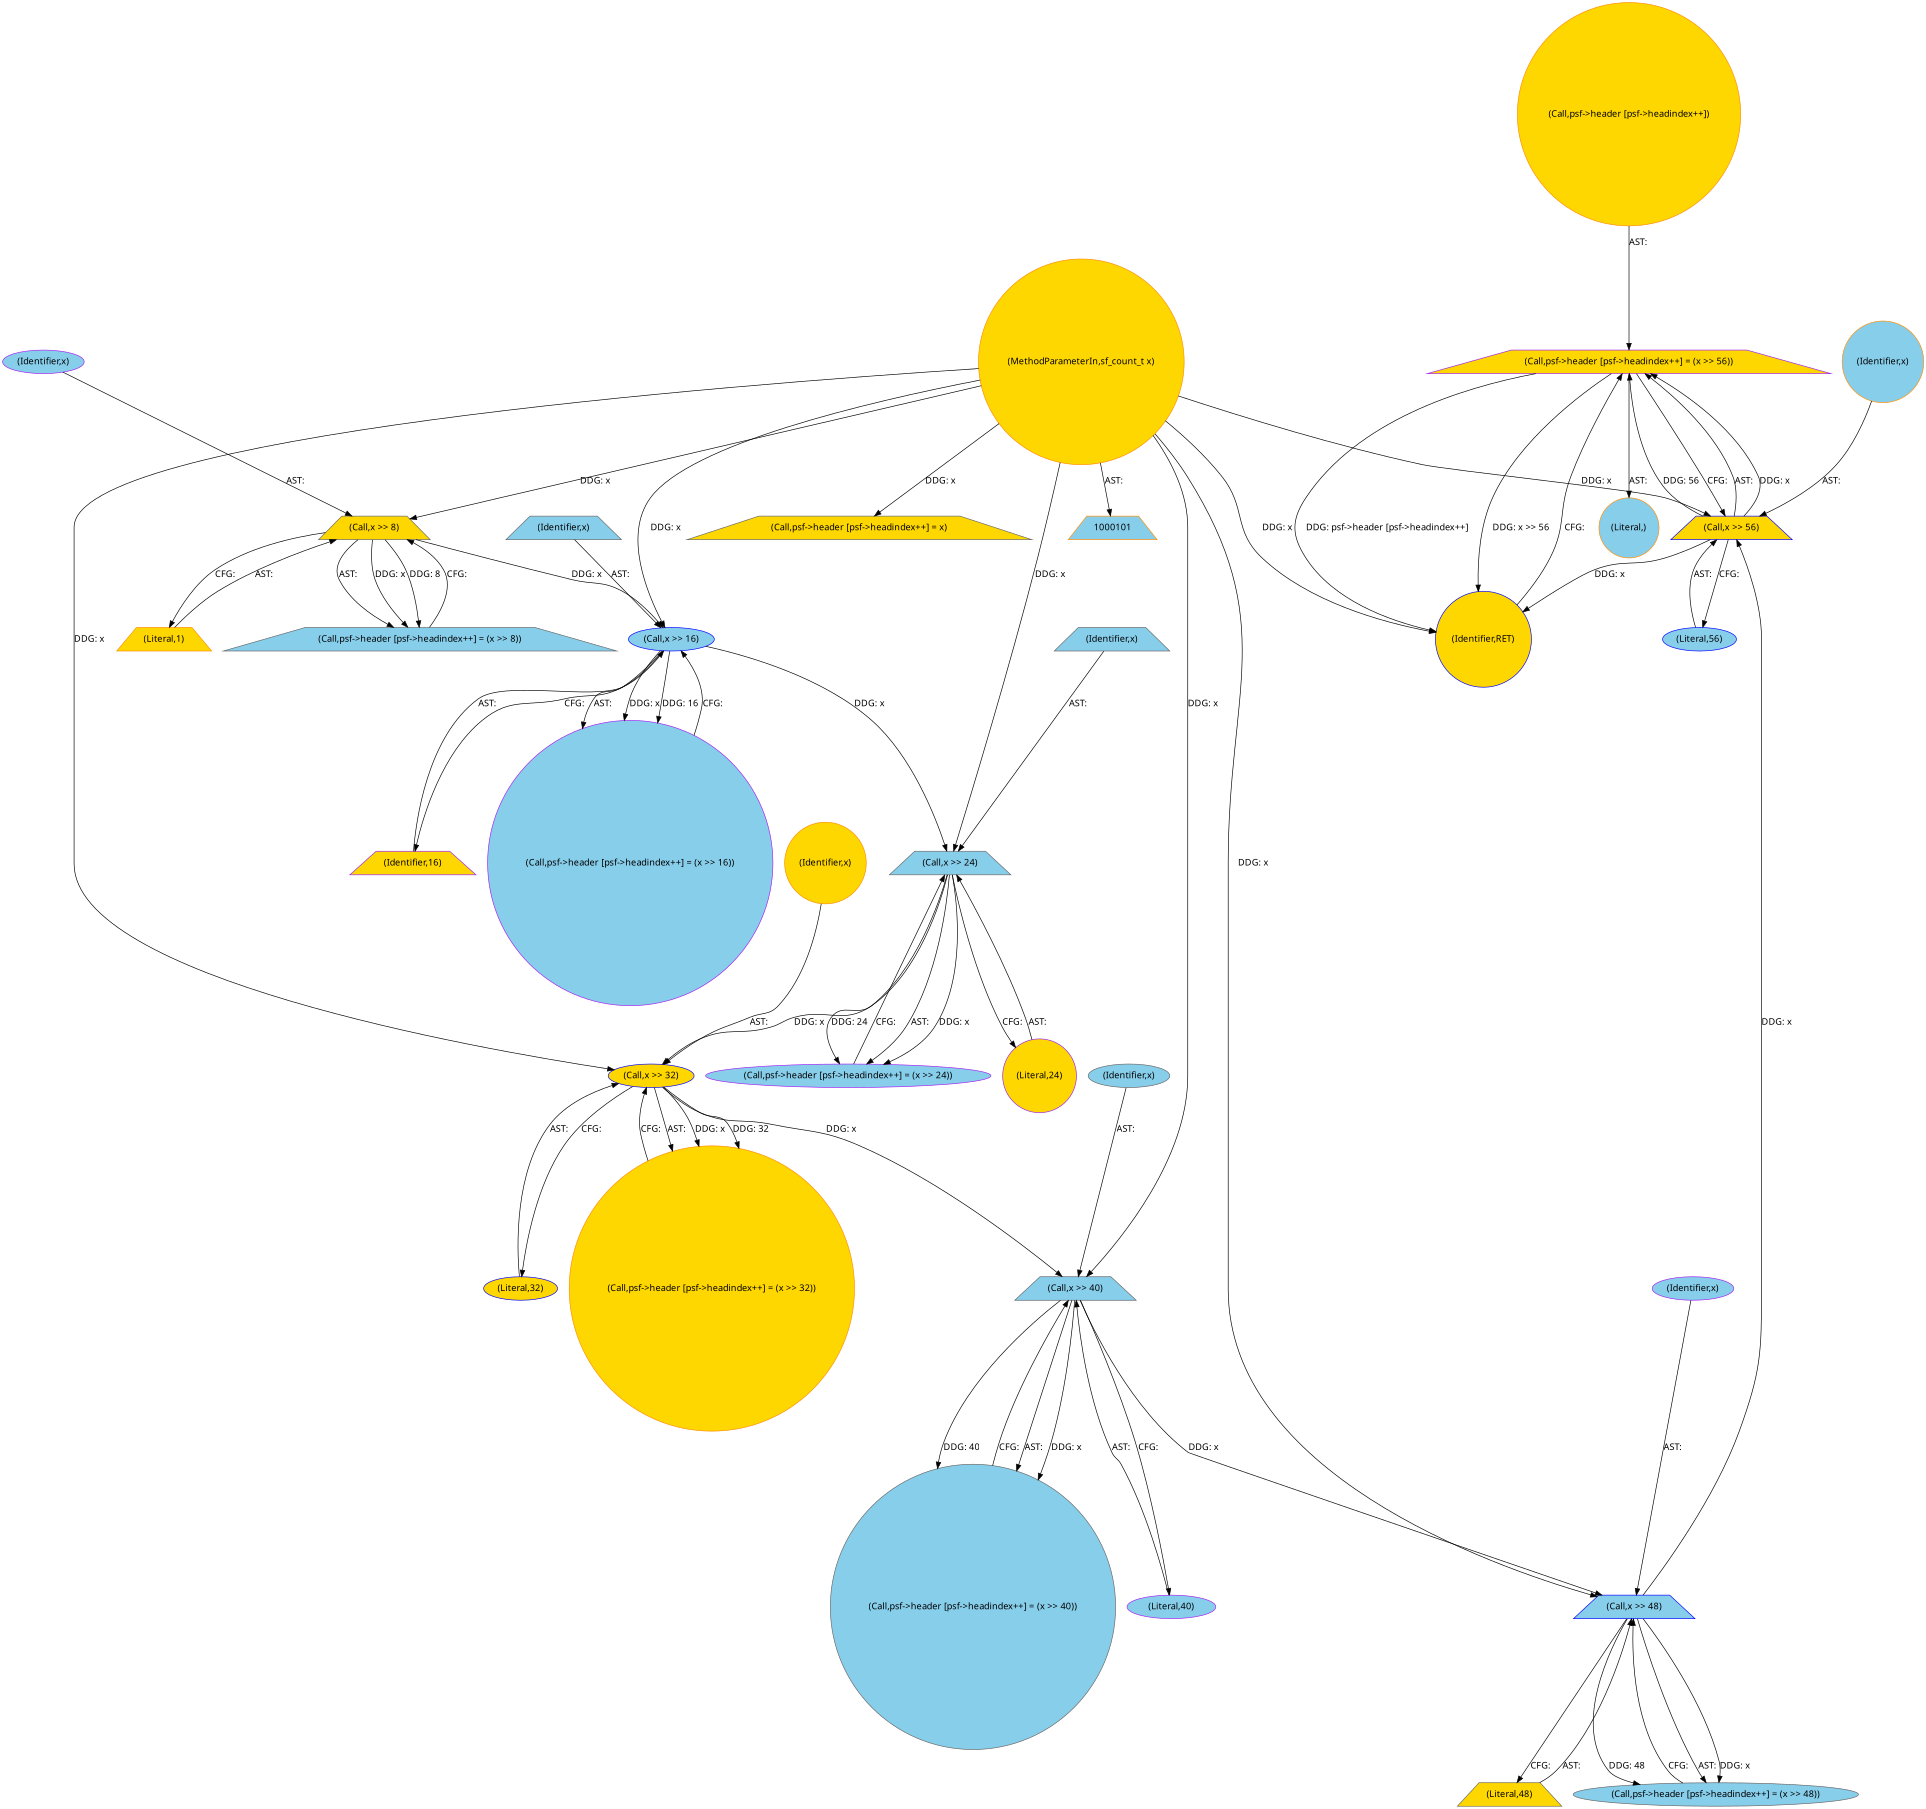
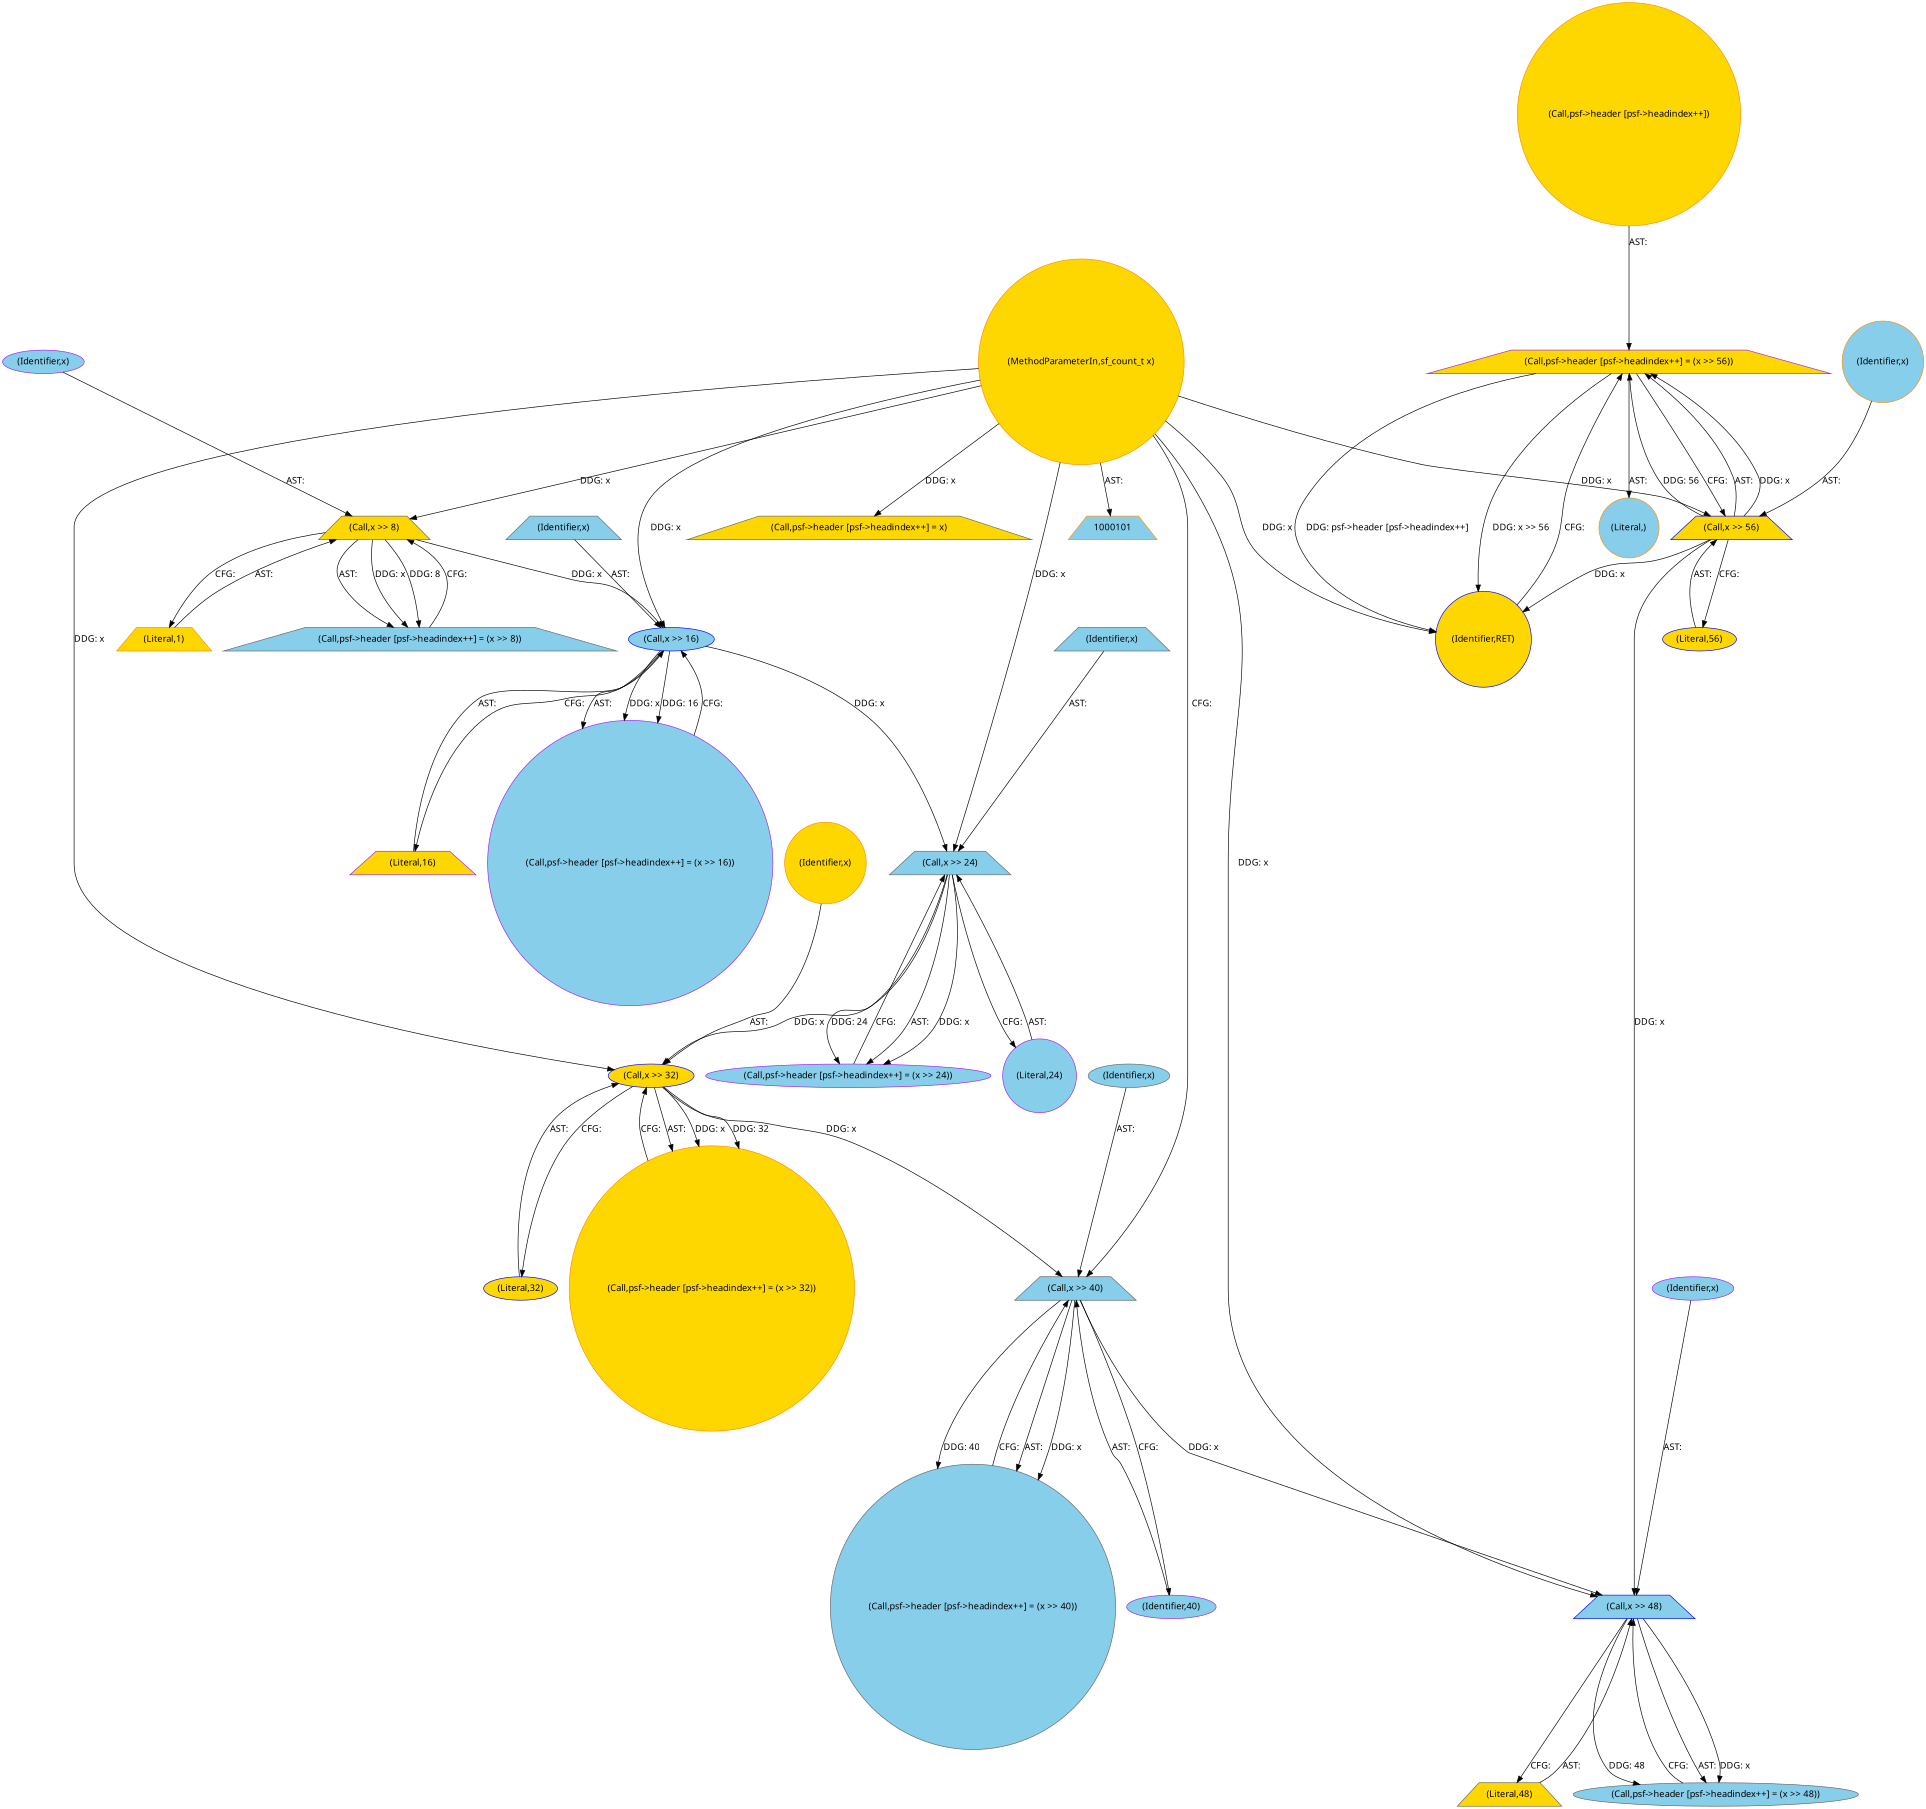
node "(Literal,56)": fillcolor skyblue -> gold
edge "(MethodParameterIn,sf_count_t x)" -> "(Call,x >> 40)": label "DDG: x" -> "CFG: "
node "(Identifier,16)": label "(Identifier,16)" -> "(Literal,16)"
node "(Literal,24)": fillcolor gold -> skyblue
edge "(Call,x >> 48)" -> "(Call,x >> 56)": reversed
node "(Literal,40)": label "(Literal,40)" -> "(Identifier,40)"
